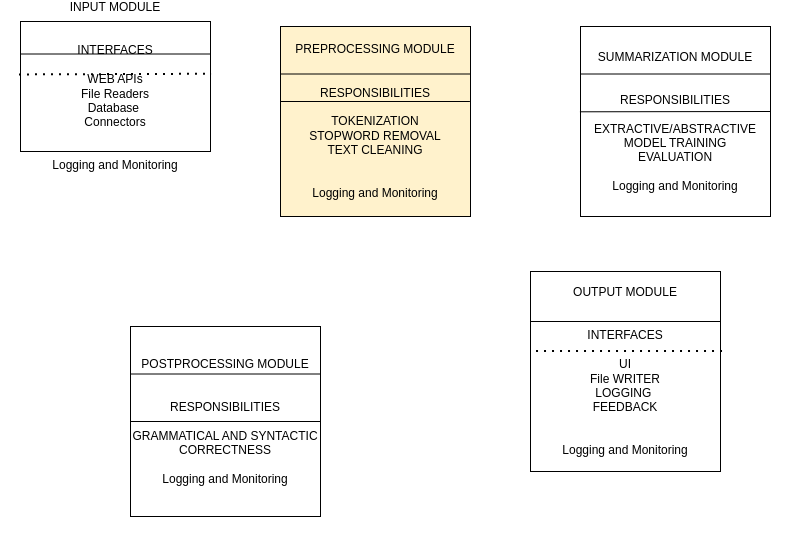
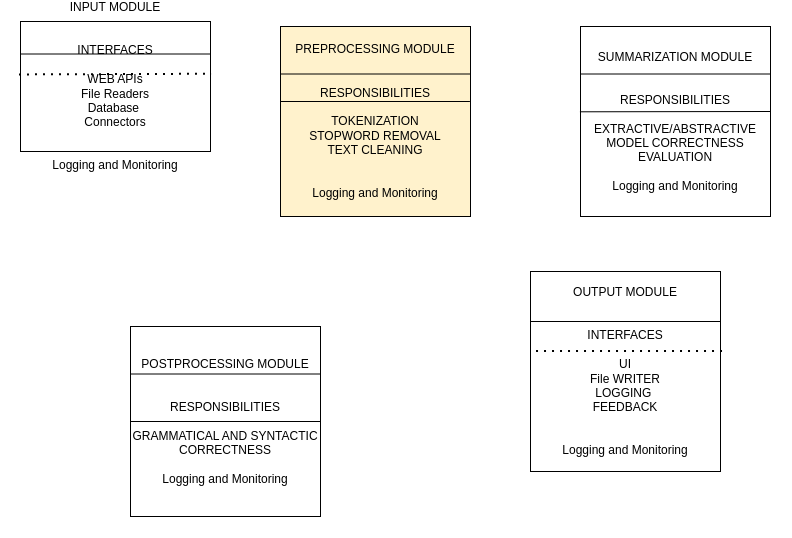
node "SUMMARIZATION MODULE RESPONSIBILITIES EXTRACTIVE/ABSTRACTIVE MODEL TRAINING EVALUATION Logging and Monitoring": label "SUMMARIZATION MODULE RESPONSIBILITIES EXTRACTIVE/ABSTRACTIVE MODEL TRAINING EVALUATION Logging and Monitoring" -> "SUMMARIZATION MODULE RESPONSIBILITIES EXTRACTIVE/ABSTRACTIVE MODEL CORRECTNESS EVALUATION Logging and Monitoring"
